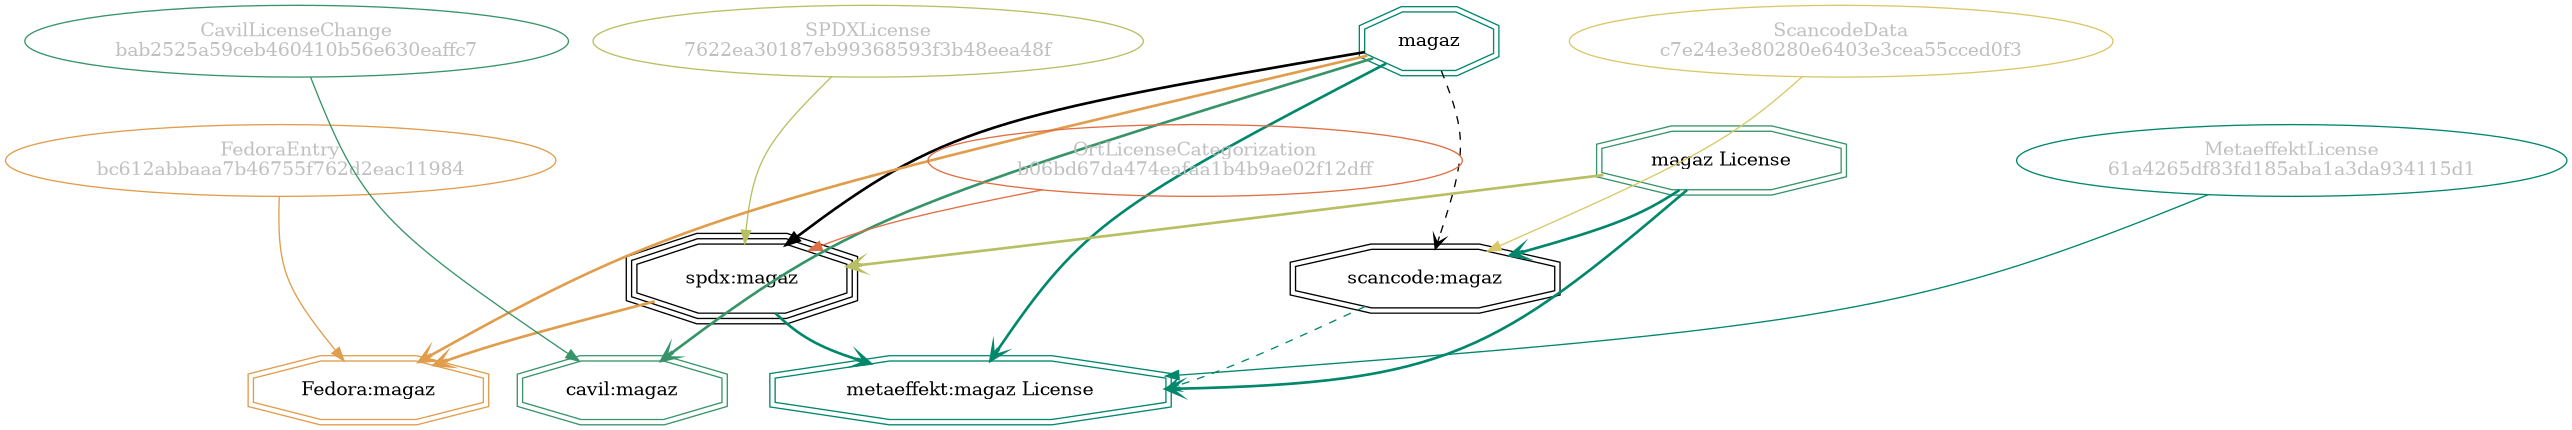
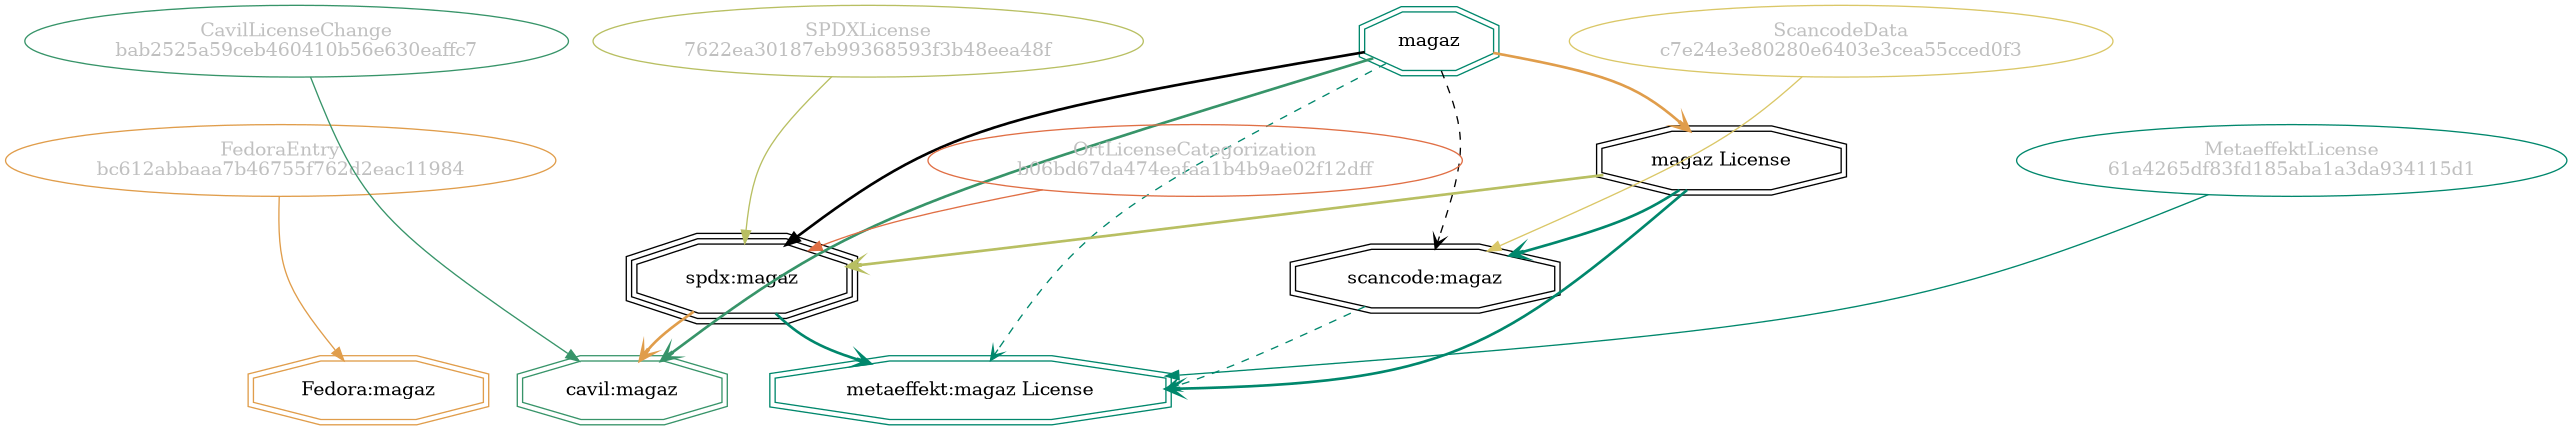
node "magaz License": color #379469 -> black
edge "magaz" -> "Fedora:magaz": now "magaz" -> "magaz License"
edge "magaz" -> "metaeffekt:magaz License": style bold -> dashed
edge "spdx:magaz" -> "Fedora:magaz": now "spdx:magaz" -> "cavil:magaz"
